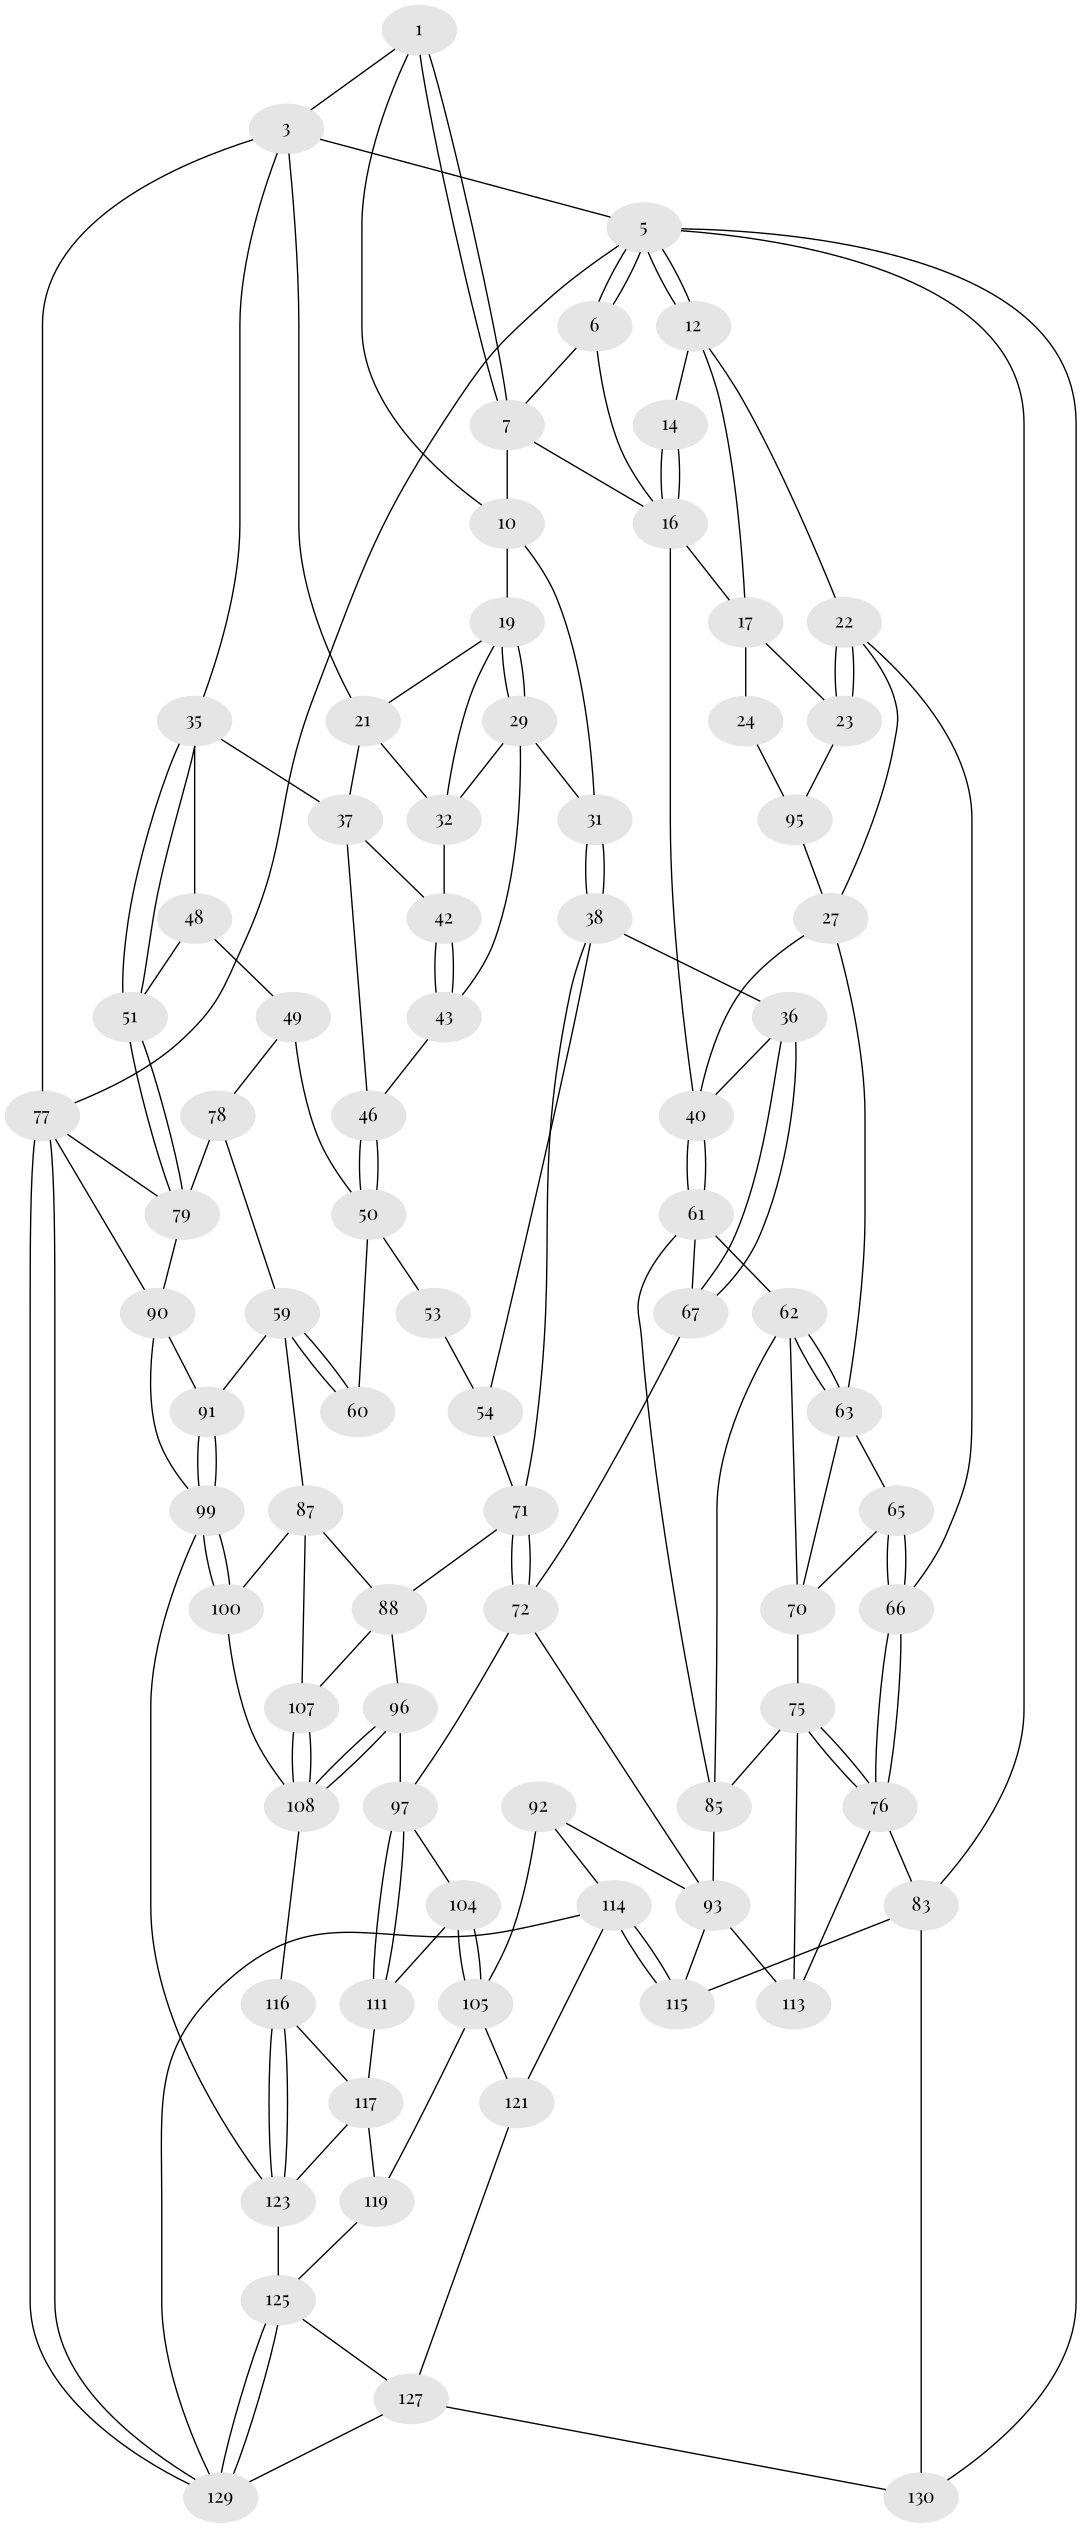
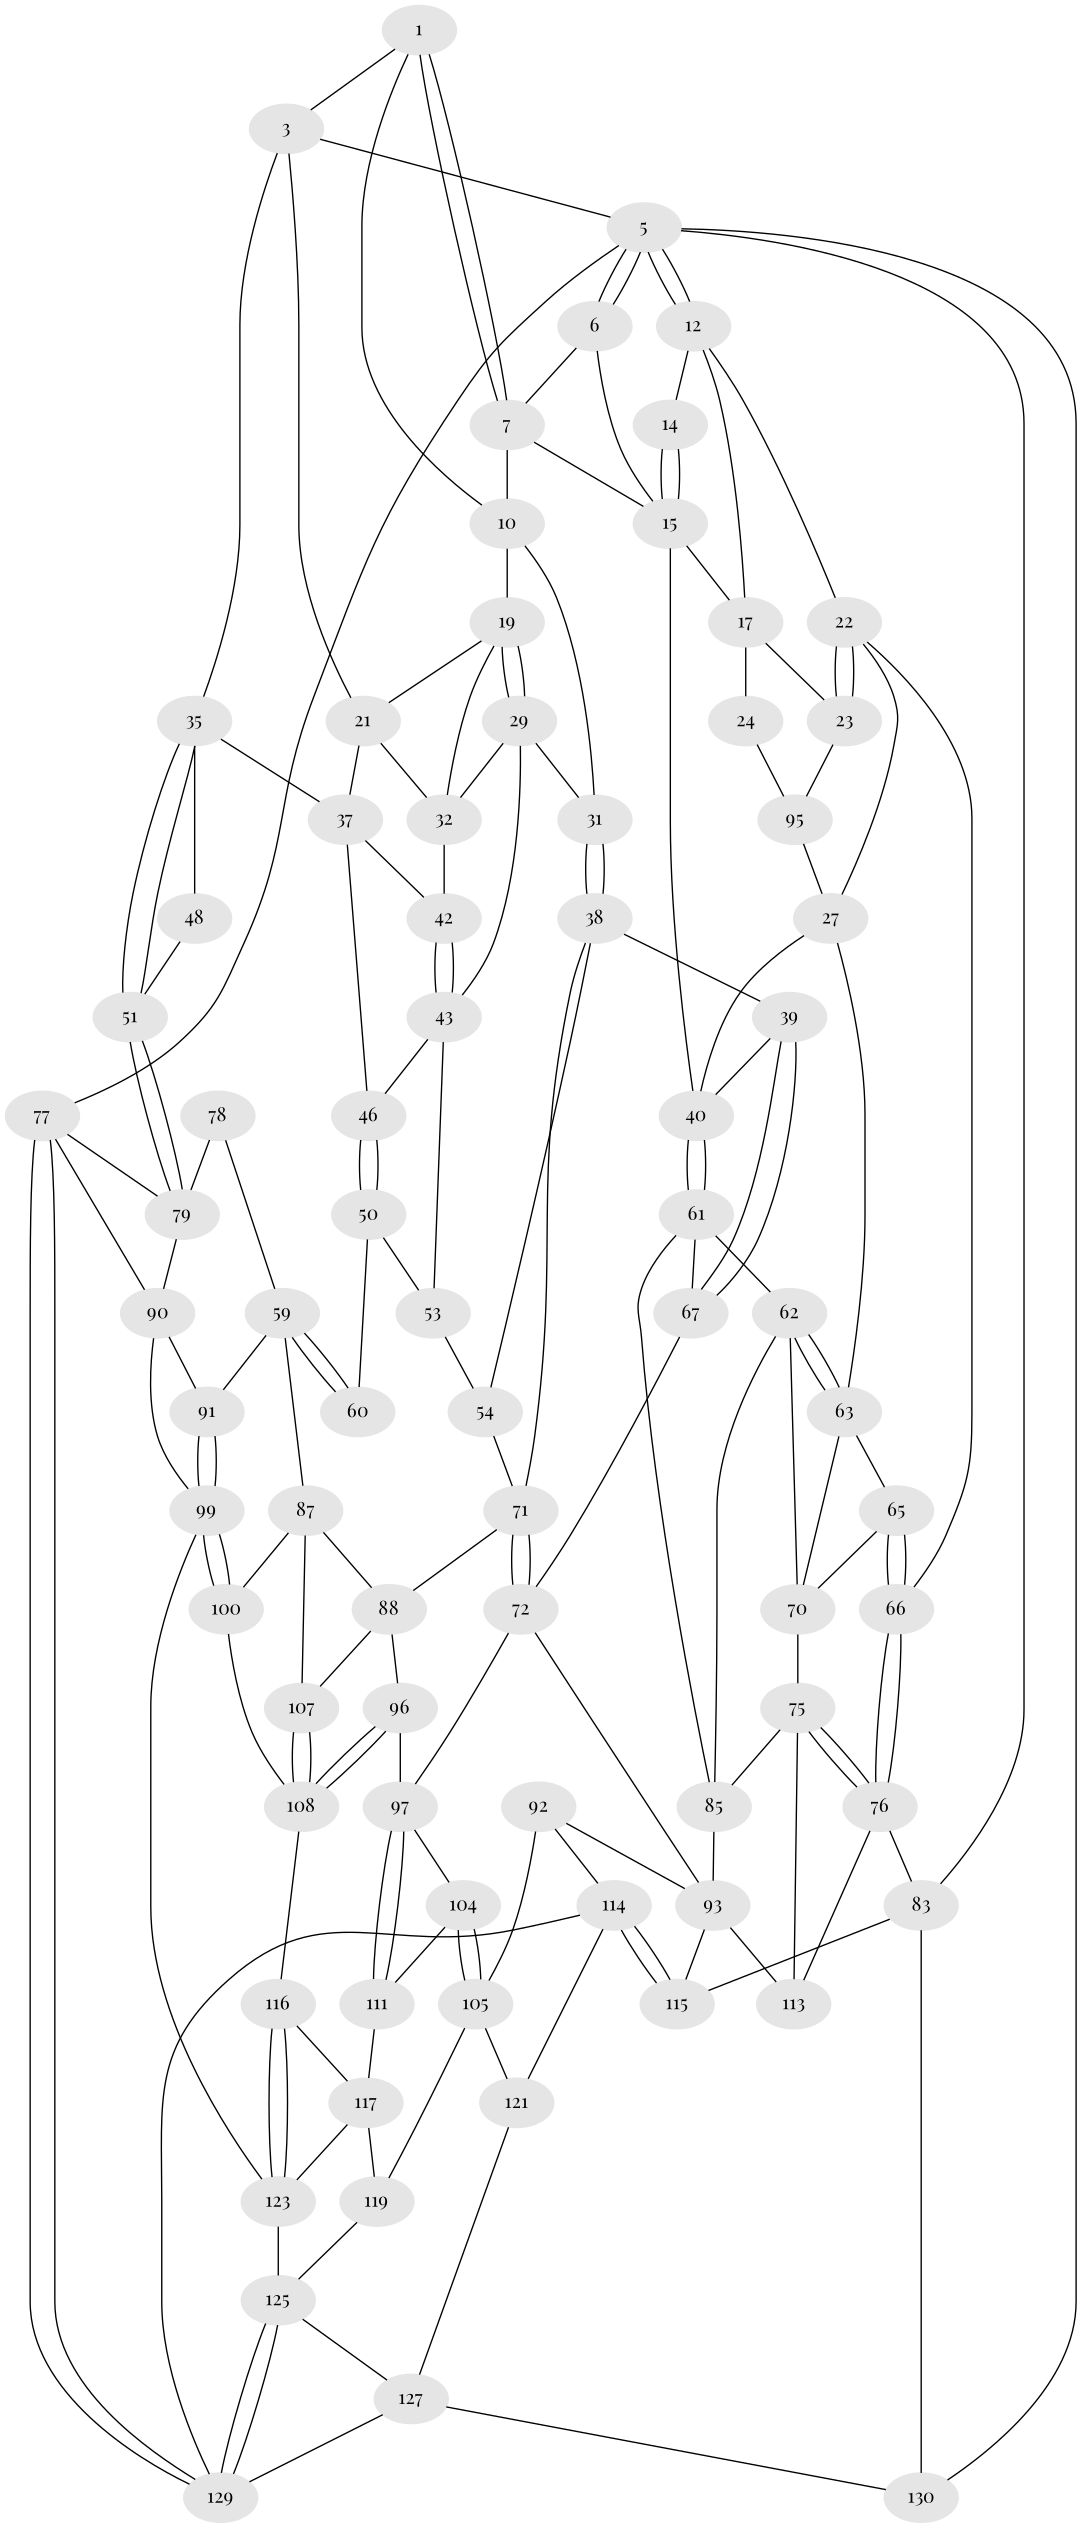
node "16": label "16" -> "15"
edge "3" -- "77": removed
node "49": removed
node "36": label "36" -> "39"
edge "43" -- "53": added
